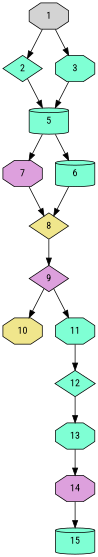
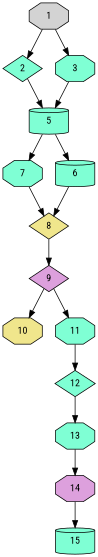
node "7": fillcolor plum -> aquamarine
